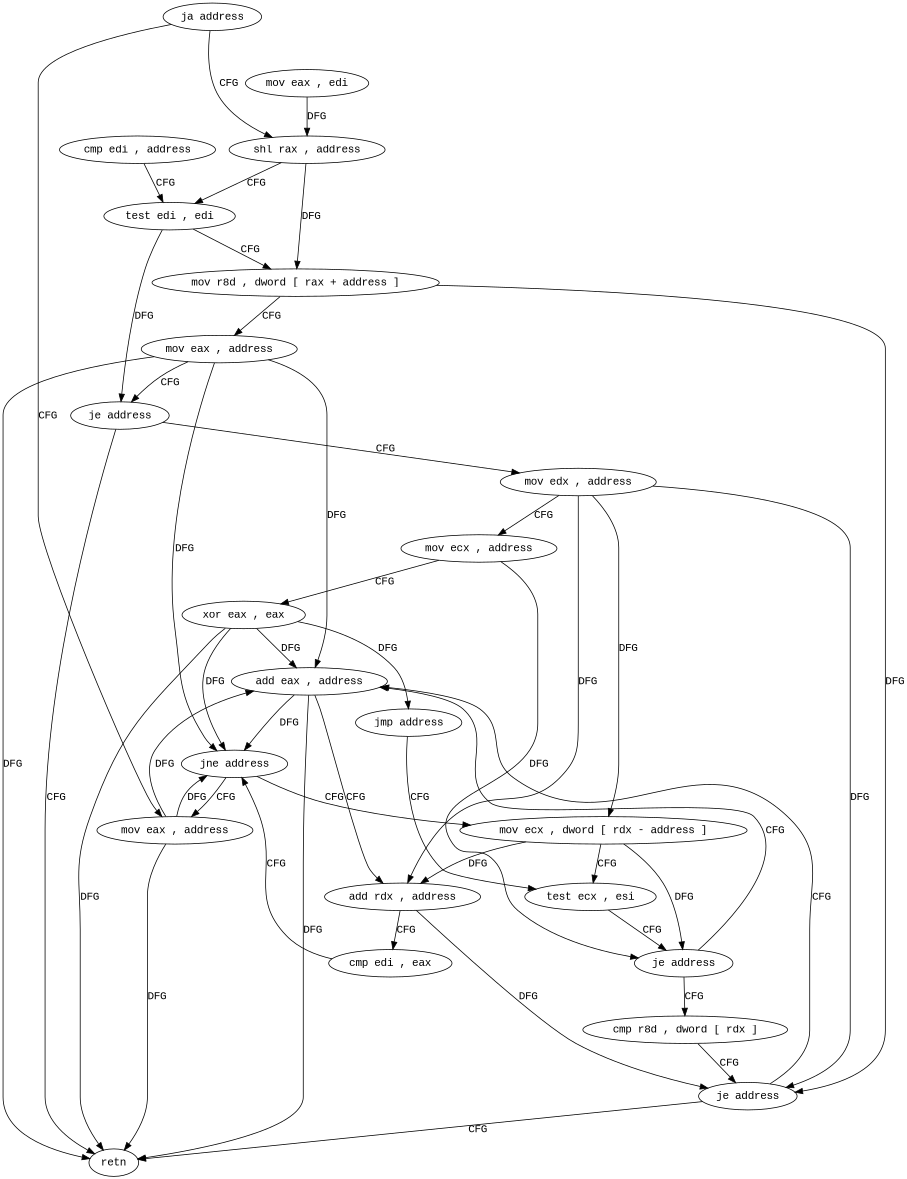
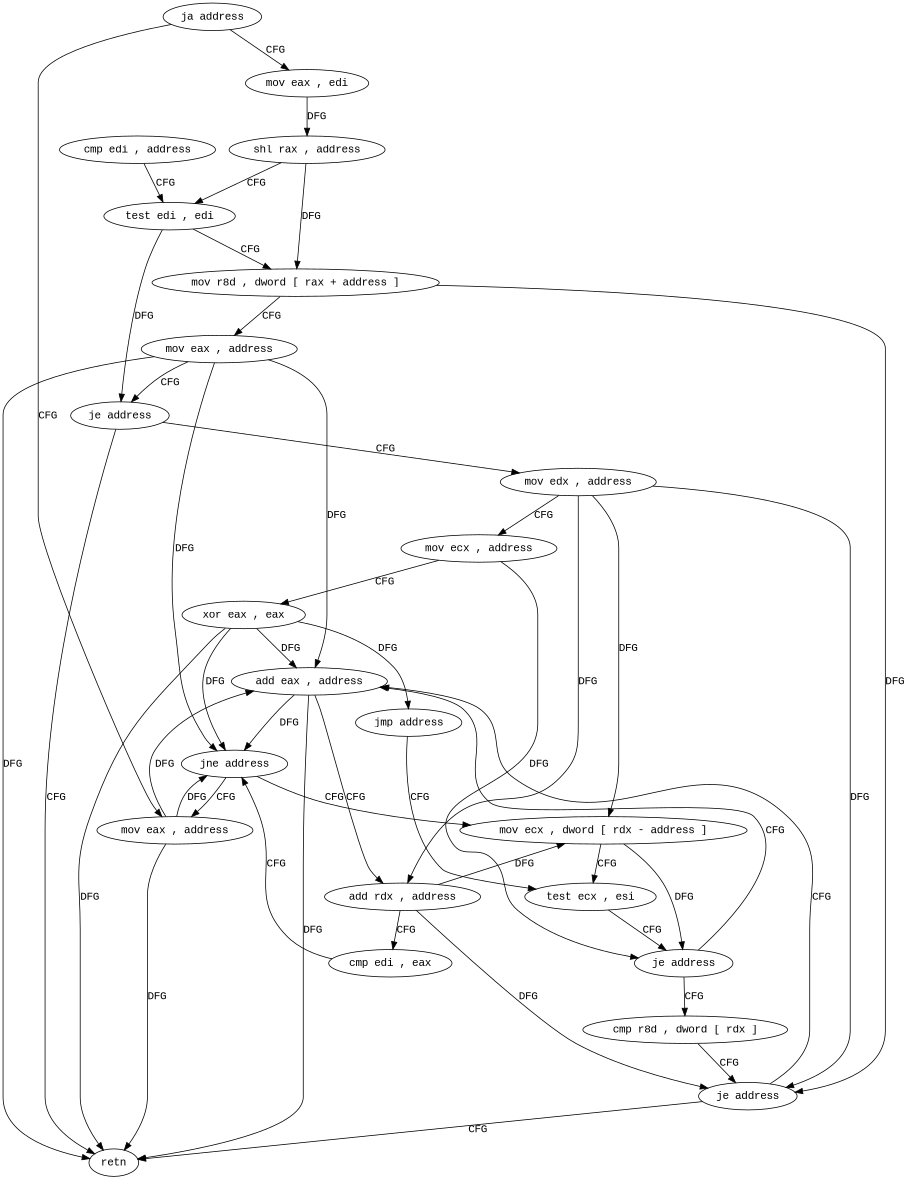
edge "ja address" -> "shl rax , address": now "ja address" -> "mov eax , edi"
edge "mov ecx , dword [ rdx - address ]" -> "add rdx , address": reversed
